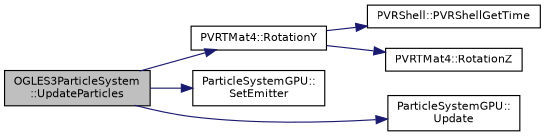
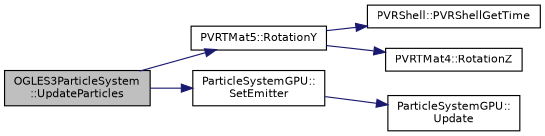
node "PVRTMat4::RotationY": label "PVRTMat4::RotationY" -> "PVRTMat5::RotationY"
edge "OGLES3ParticleSystem ::UpdateParticles" -> "ParticleSystemGPU:: Update": now "ParticleSystemGPU:: SetEmitter" -> "ParticleSystemGPU:: Update"
